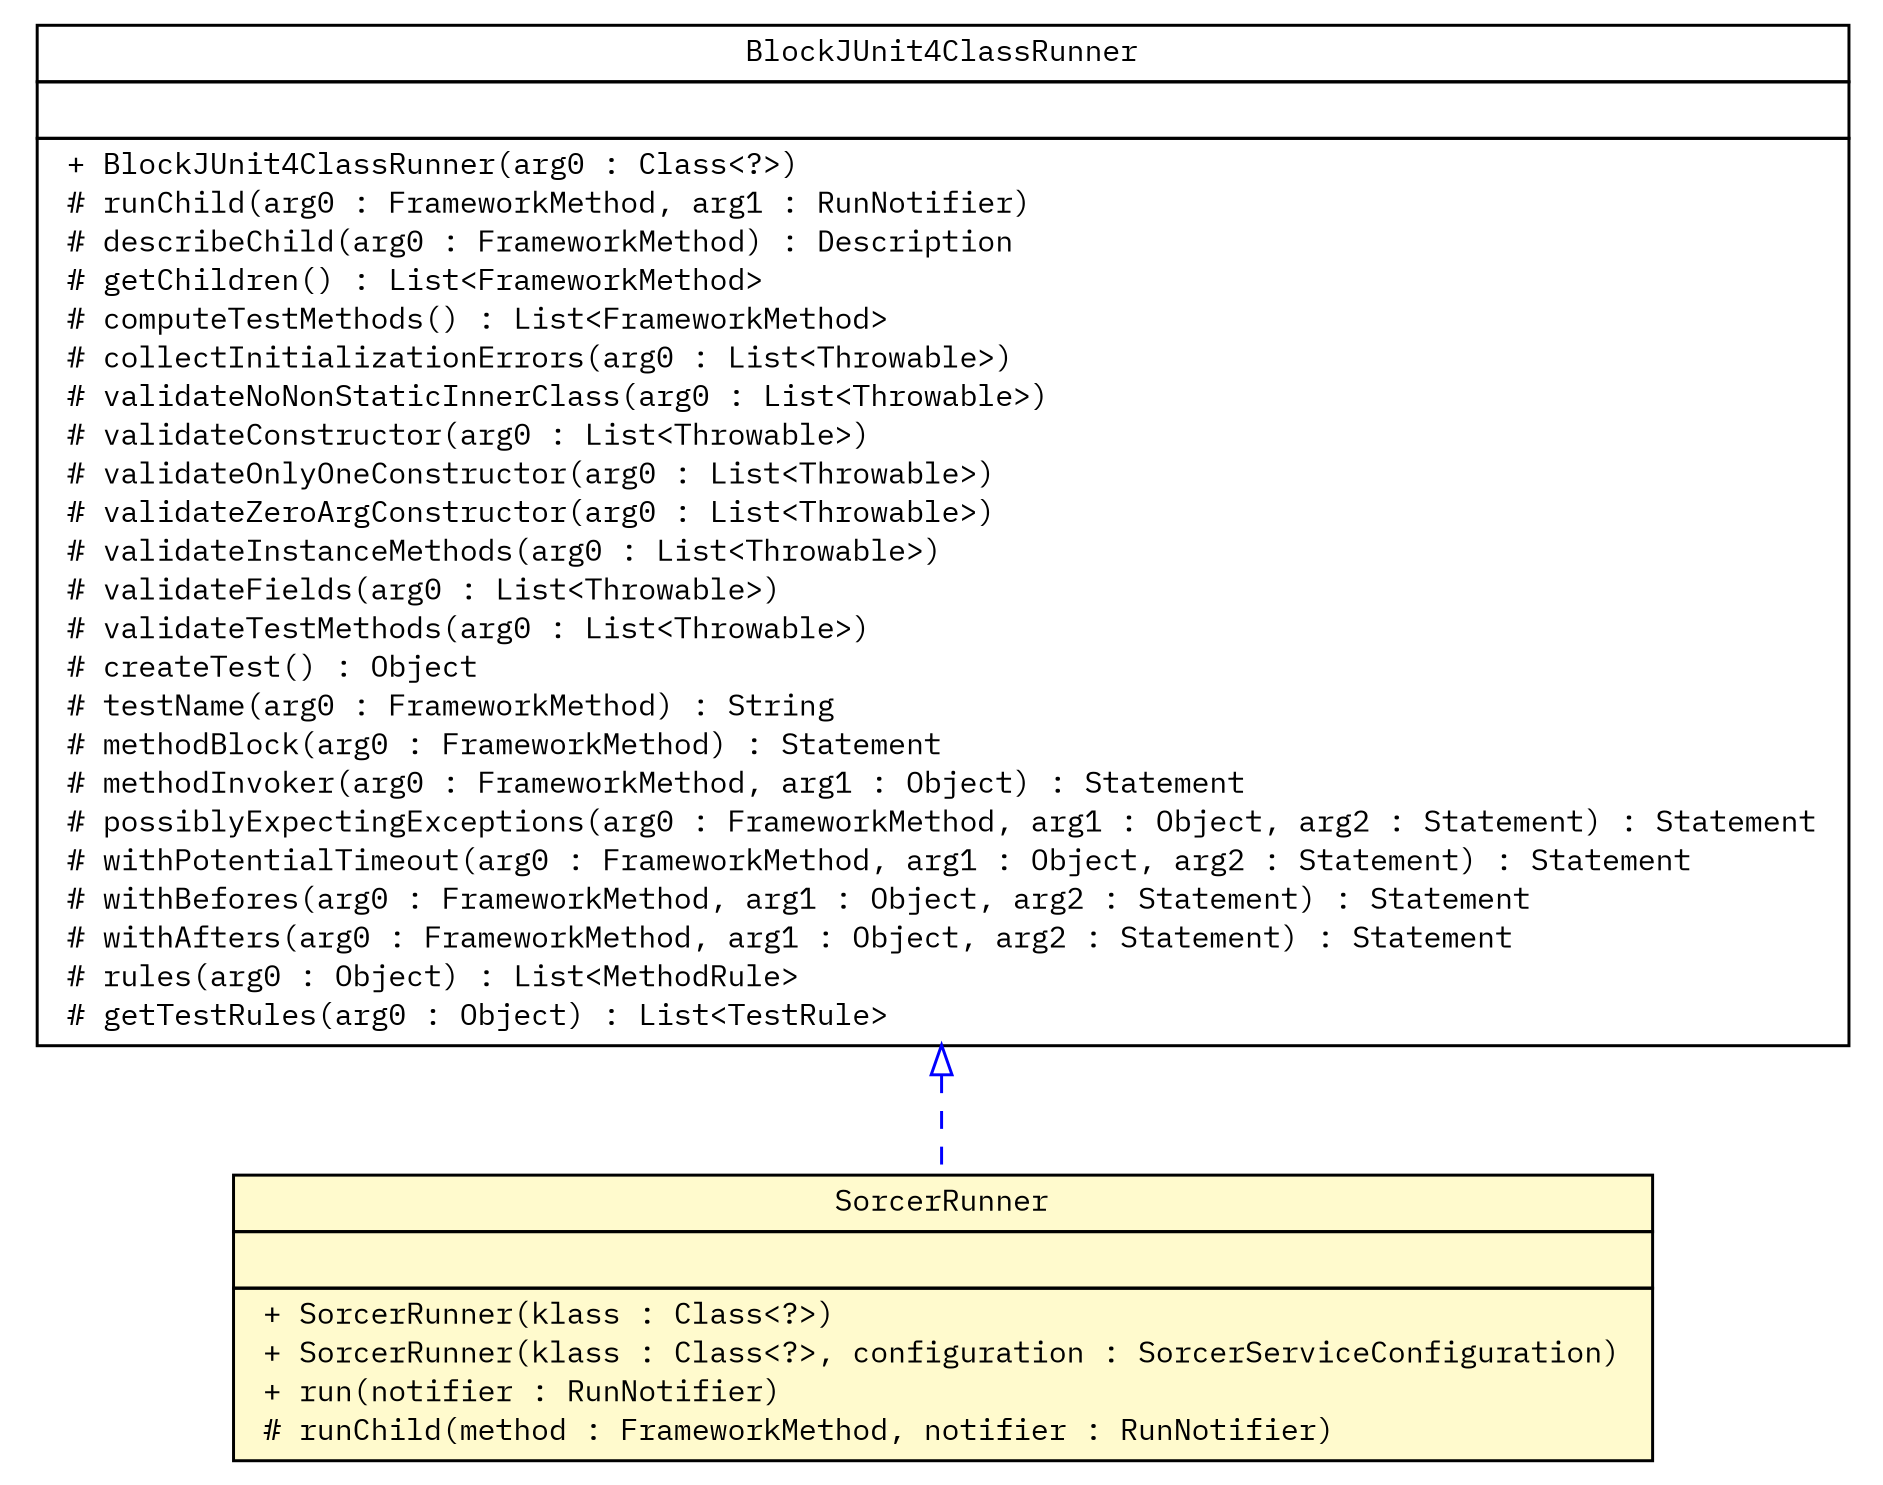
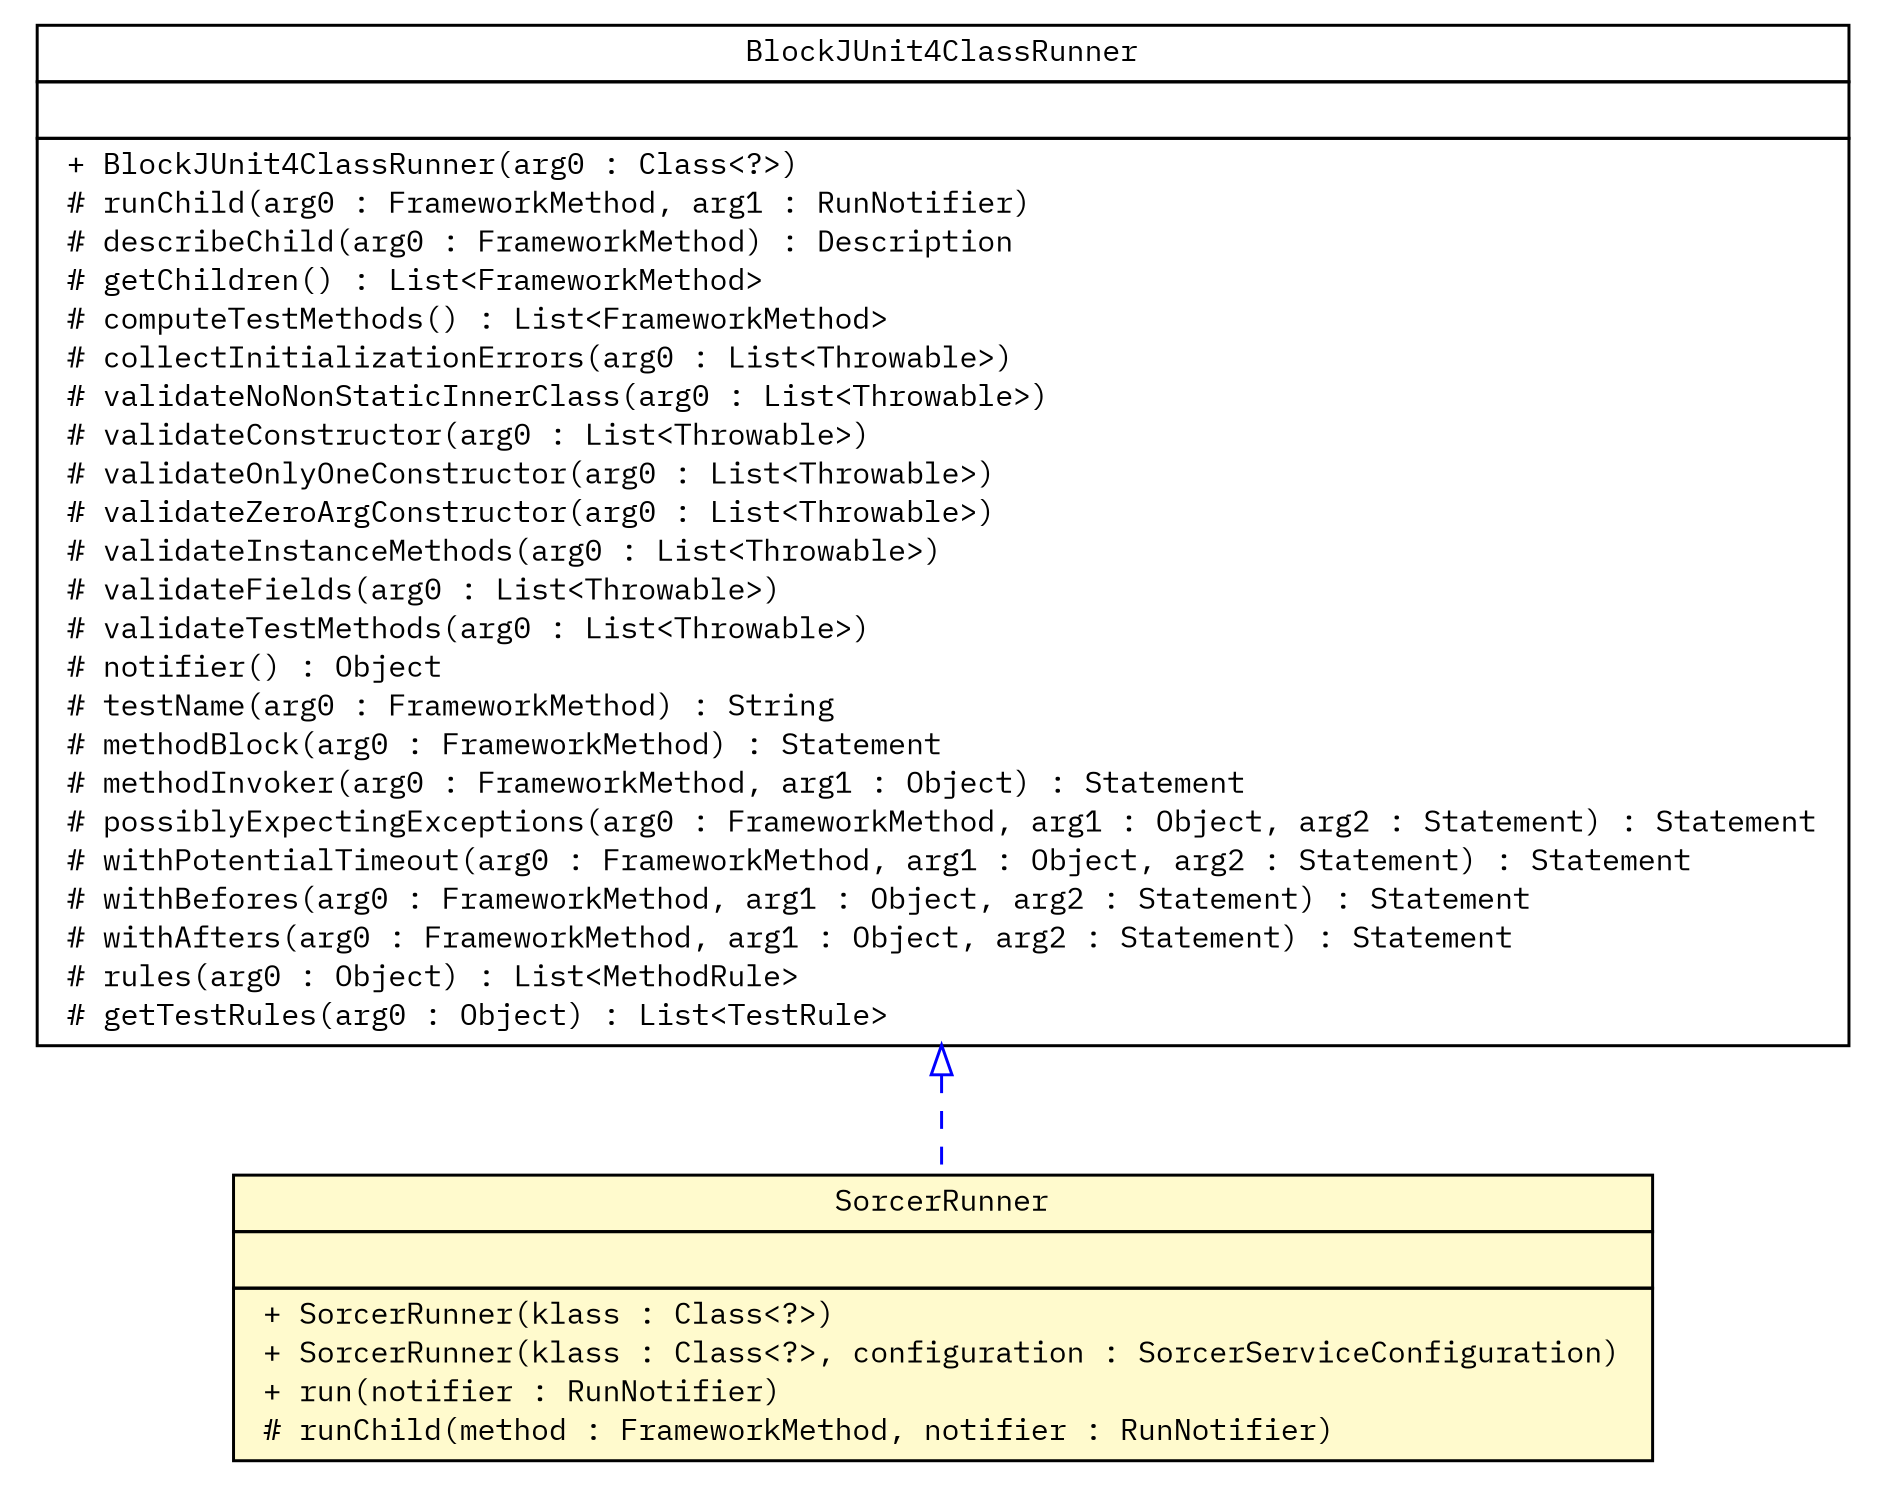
node "BlockJUnit4ClassRunner": text "# createTest() : Object" -> "# notifier() : Object"
